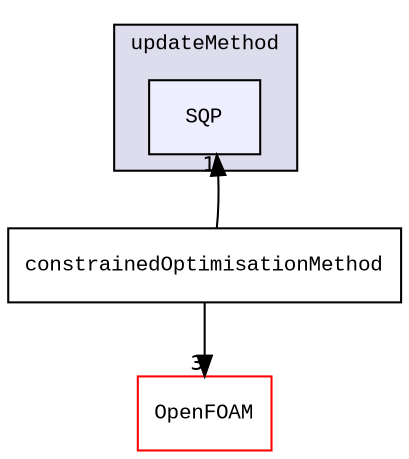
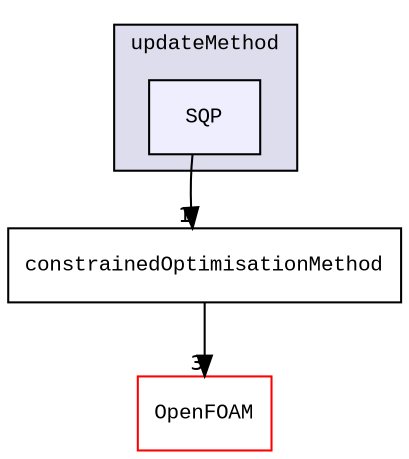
edge "constrainedOptimisationMethod" -> "SQP": reversed
